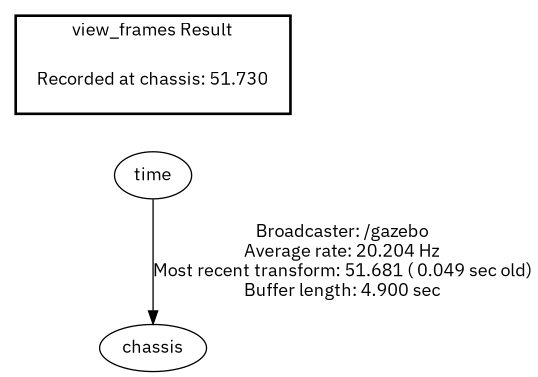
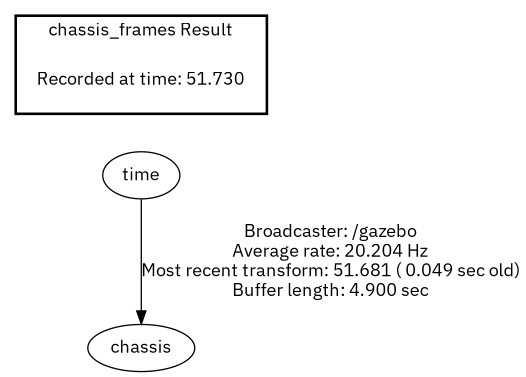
cluster "view_frames Result": label "view_frames Result" -> "chassis_frames Result"
node "Recorded at chassis: 51.730": label "Recorded at chassis: 51.730" -> "Recorded at time: 51.730"
